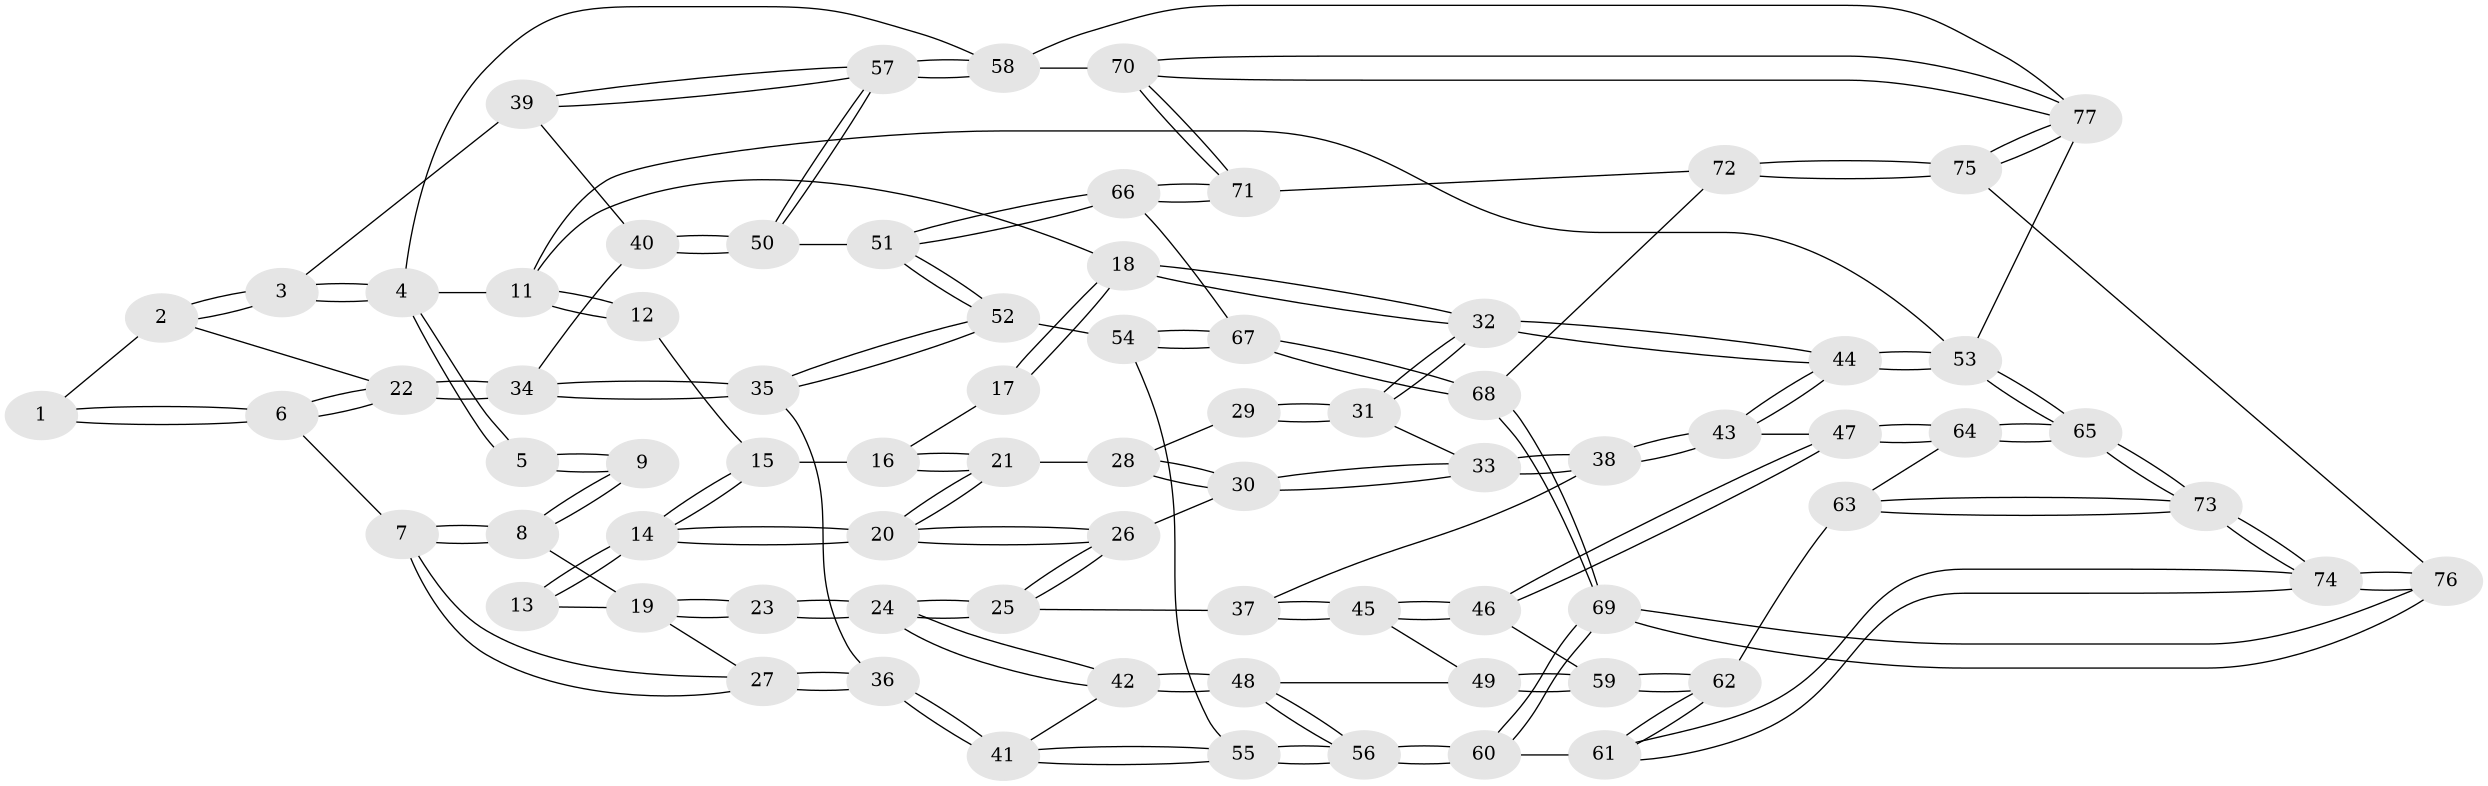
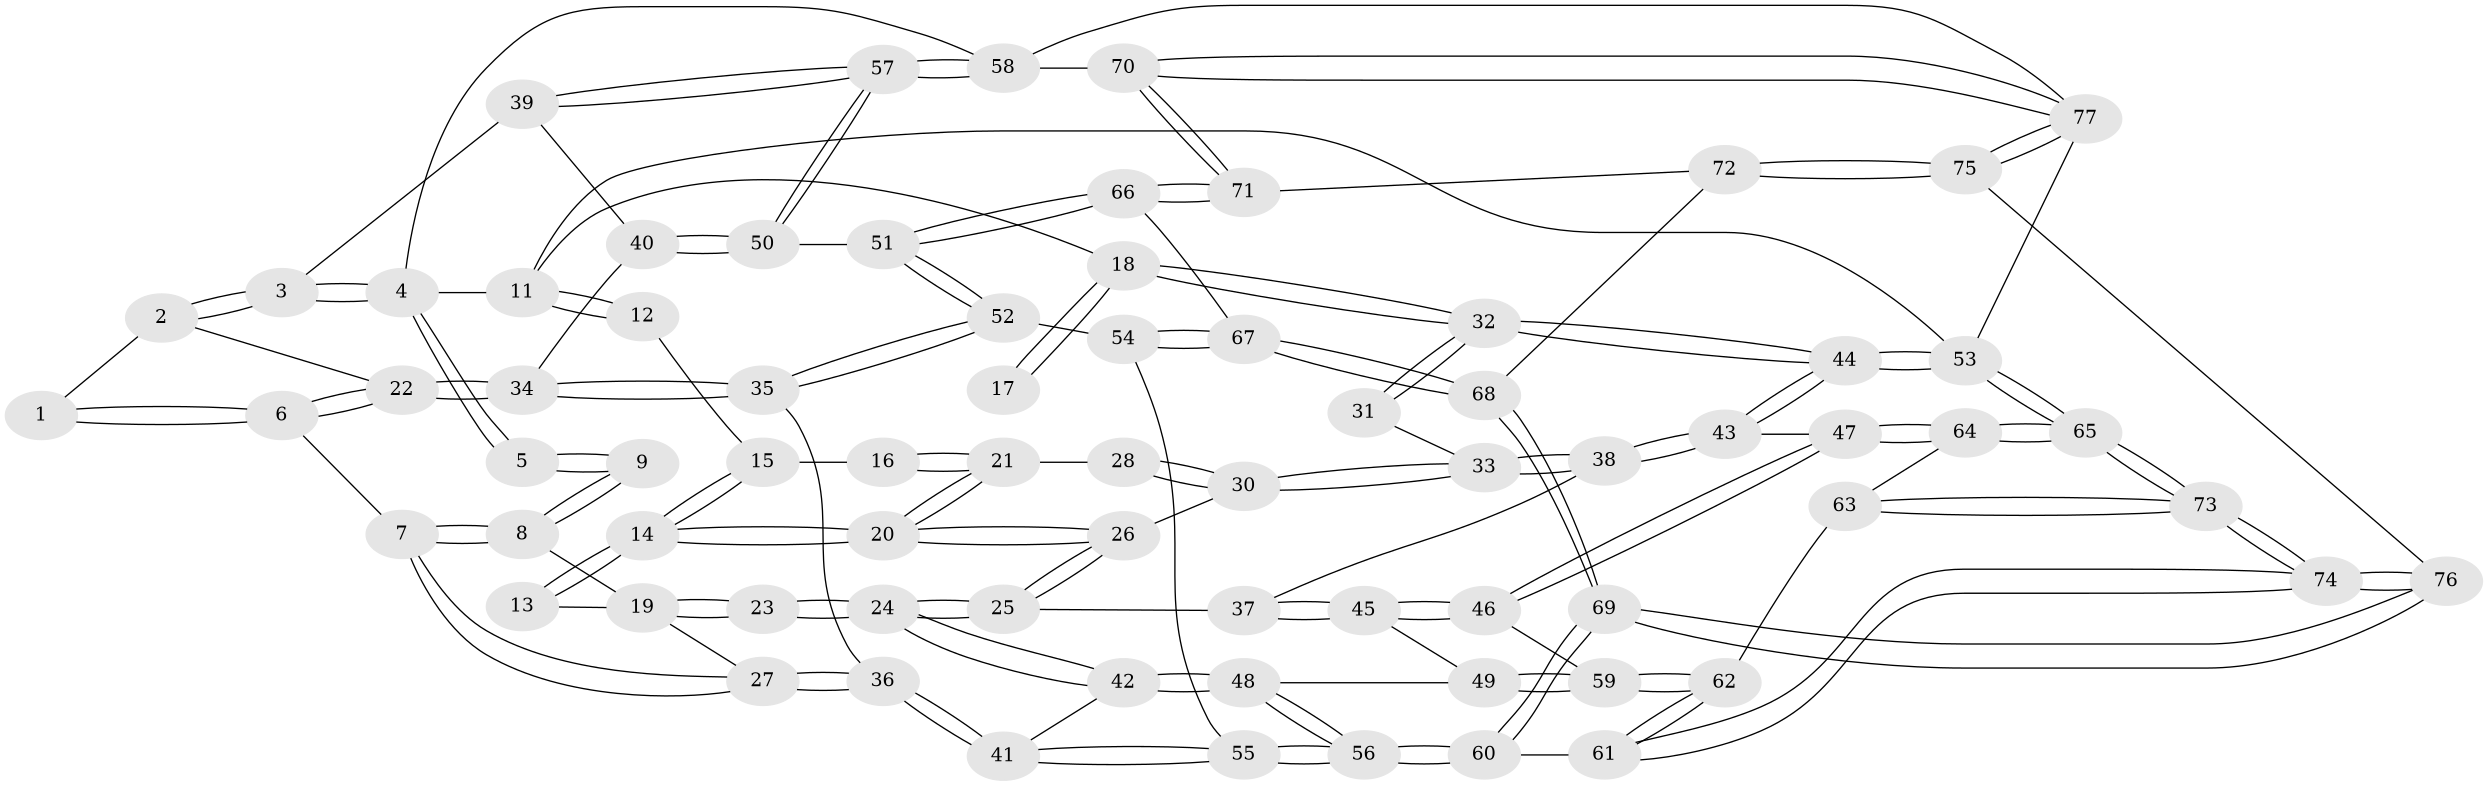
node "29": removed
edge "17" -- "16": removed
